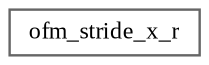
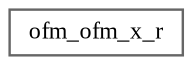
node "ofm_stride_x_r": label "ofm_stride_x_r" -> "ofm_ofm_x_r"
